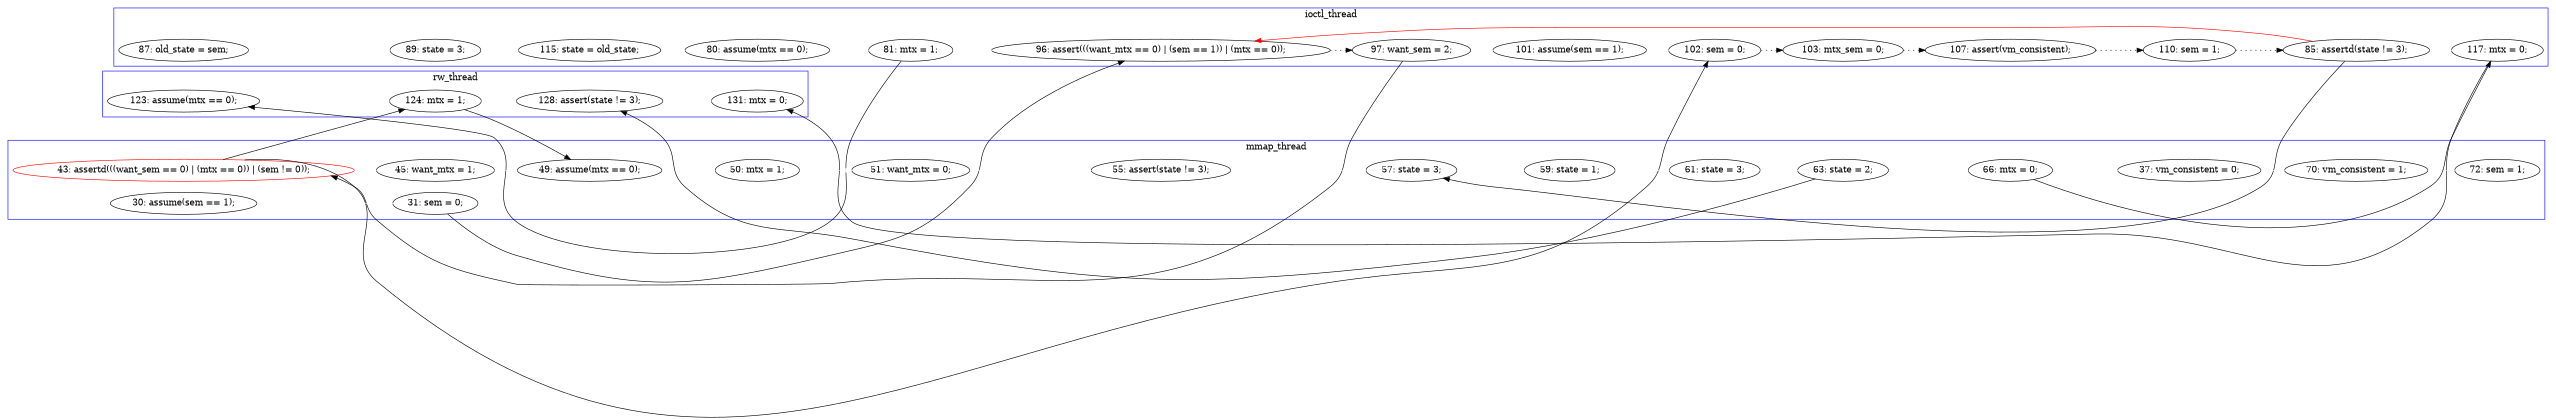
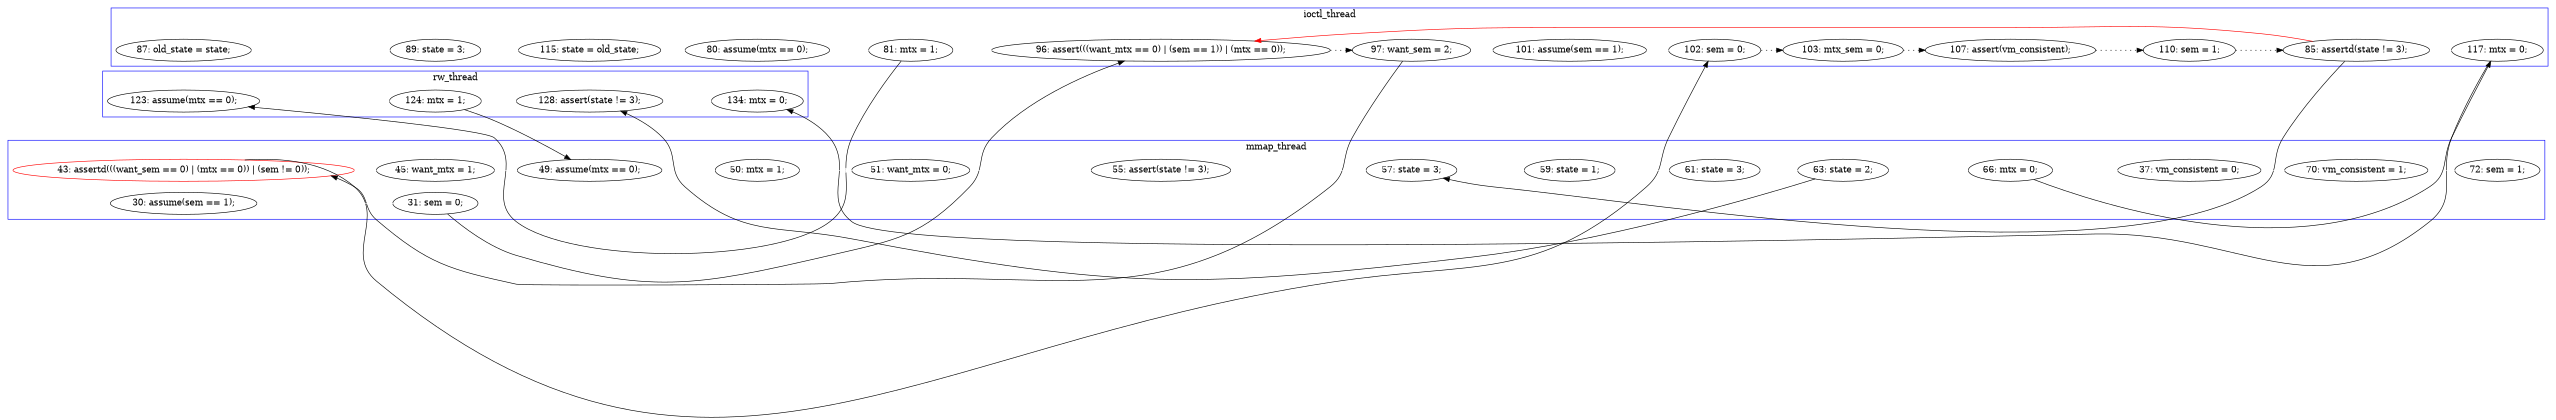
node "87: old_state = sem;": label "87: old_state = sem;" -> "87: old_state = state;"
node "131: mtx = 0;": label "131: mtx = 0;" -> "134: mtx = 0;"
edge "43: assertd(((want_sem == 0) | (mtx == 0)) | (sem != 0));" -> "124: mtx = 1;": removed
